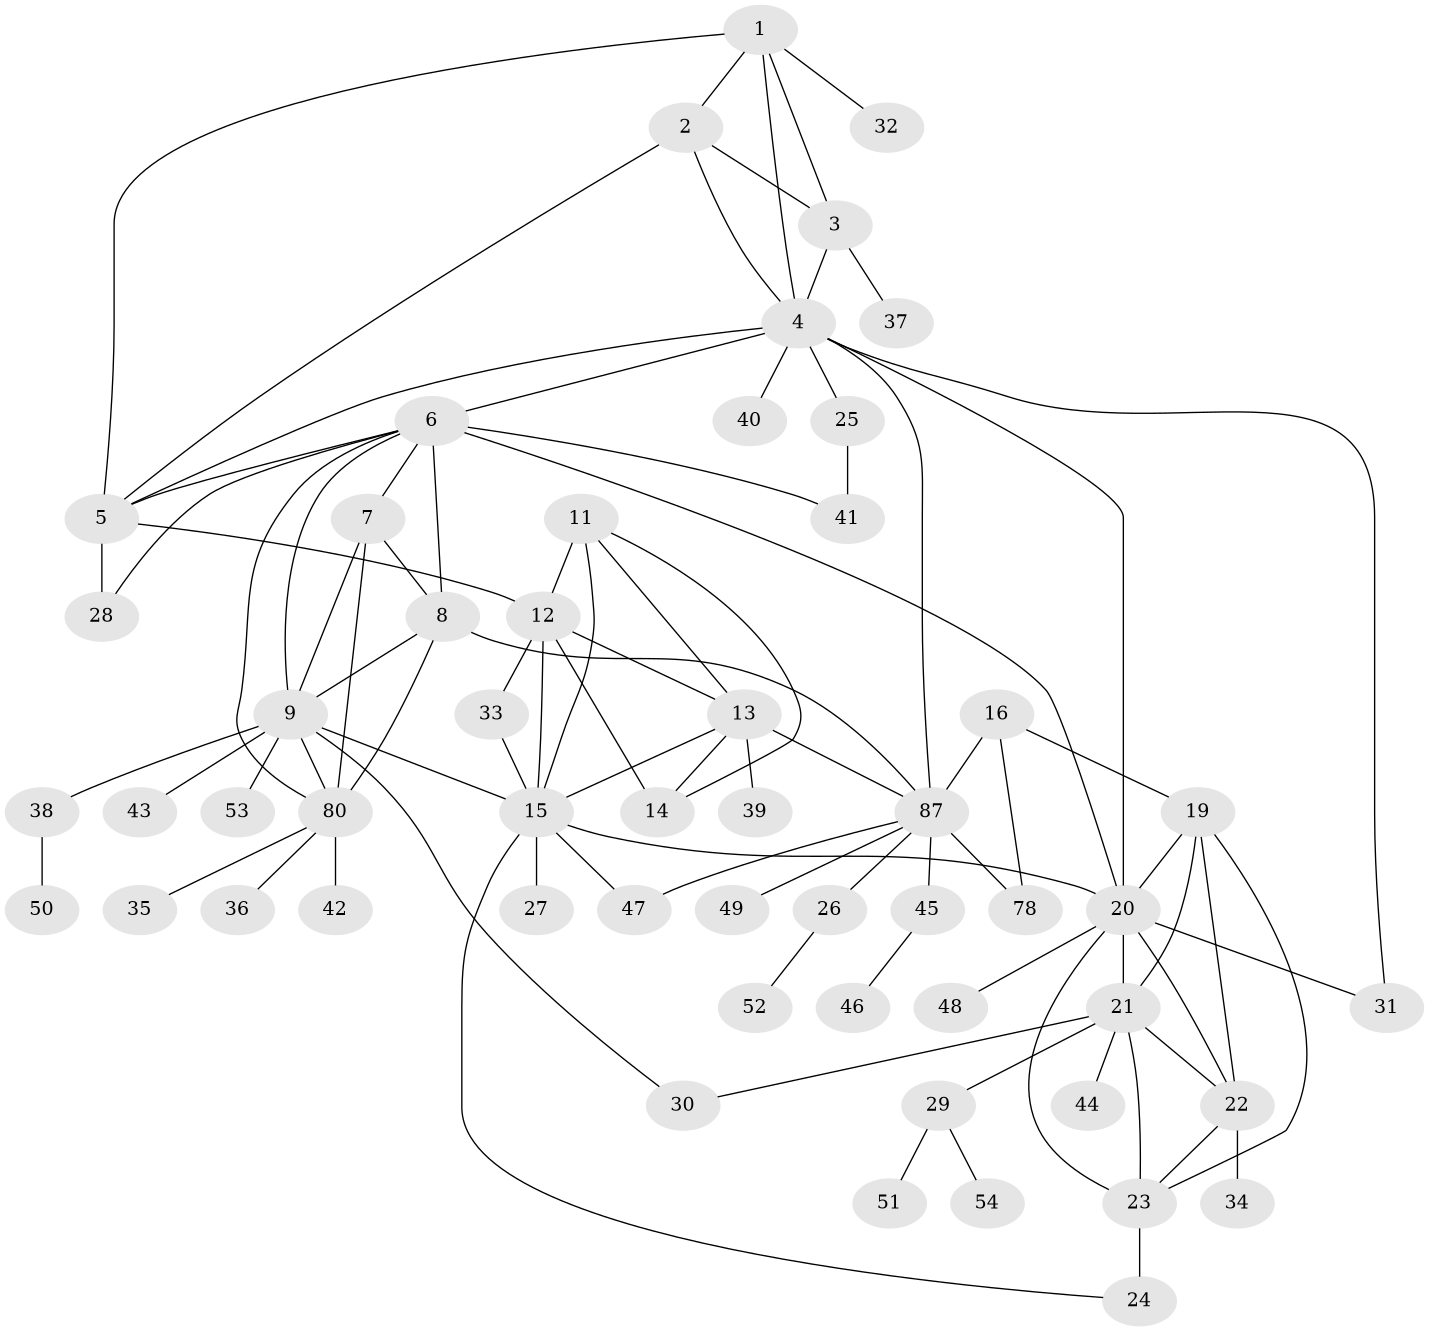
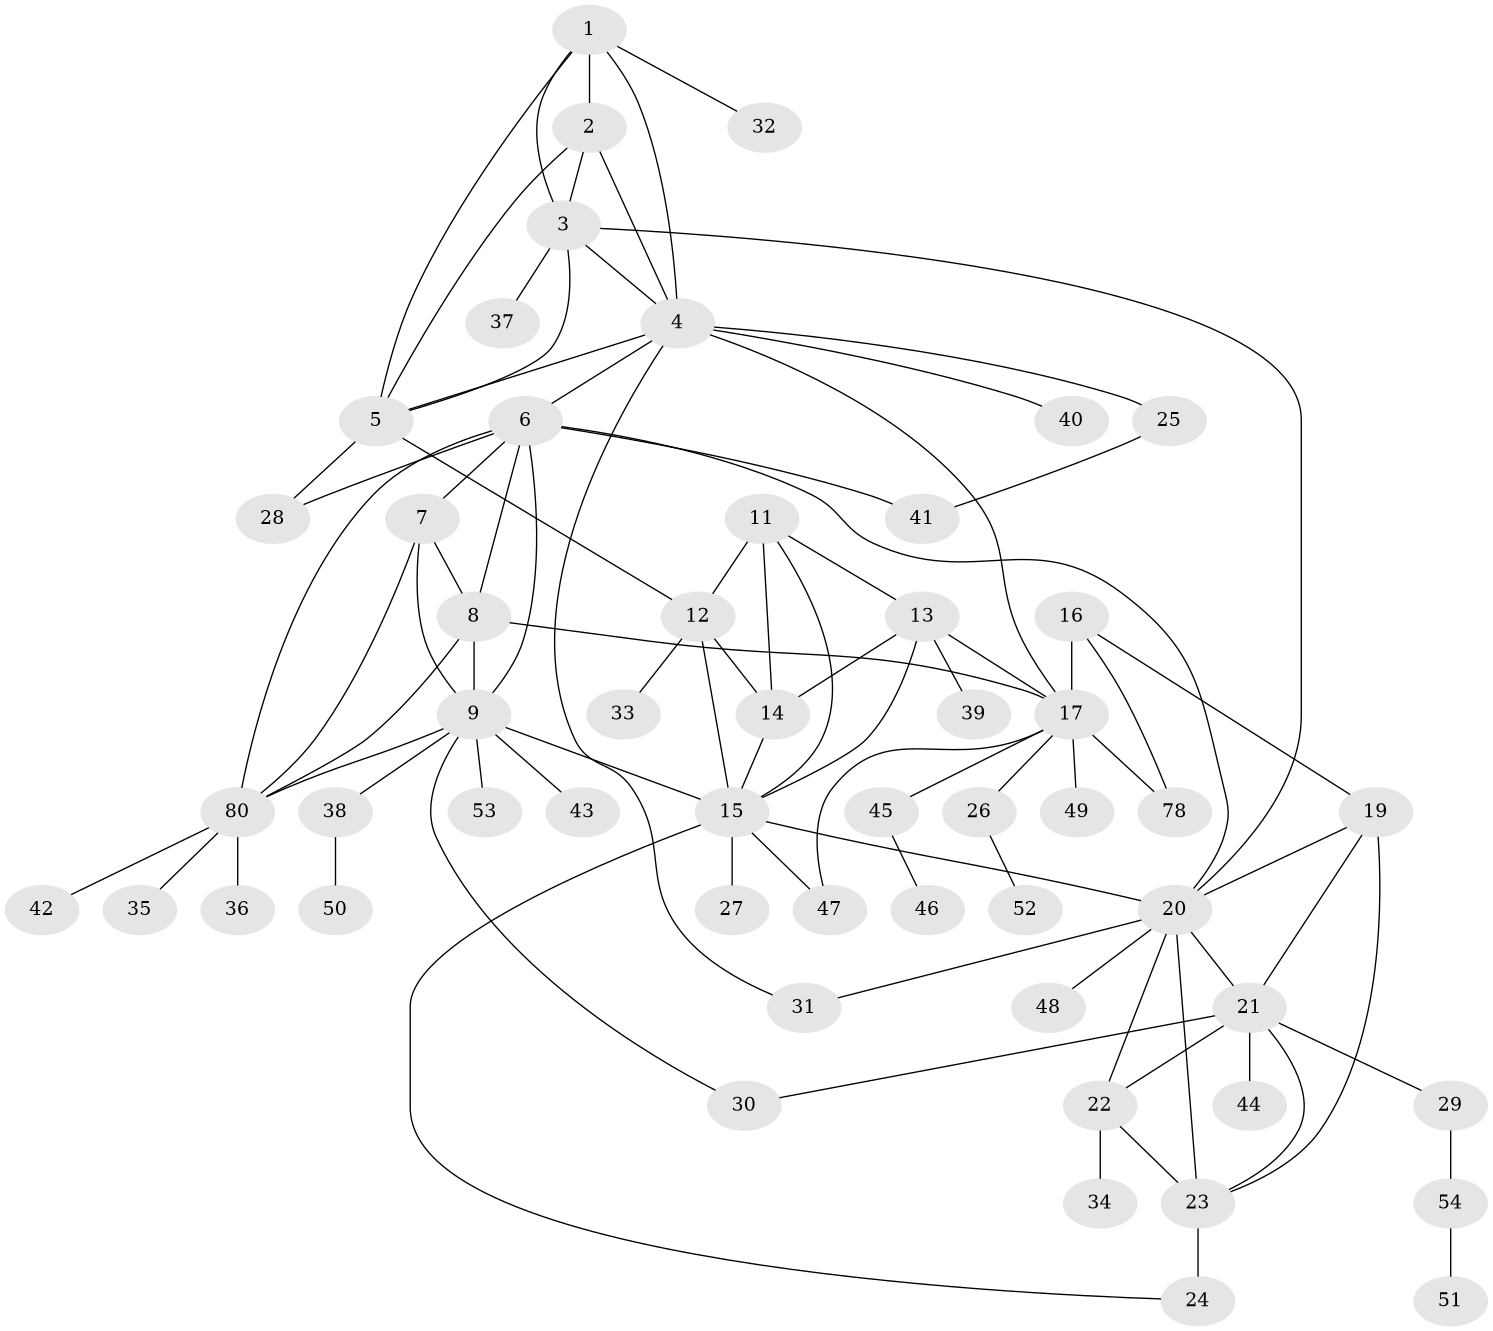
edge "6" -- "5": now "3" -- "5"
edge "4" -- "20": now "3" -- "20"
edge "12" -- "13": removed
edge "33" -- "15": now "14" -- "15"
node "87": label "87" -> "17"
edge "19" -- "22": removed
edge "29" -- "51": now "54" -- "51"
